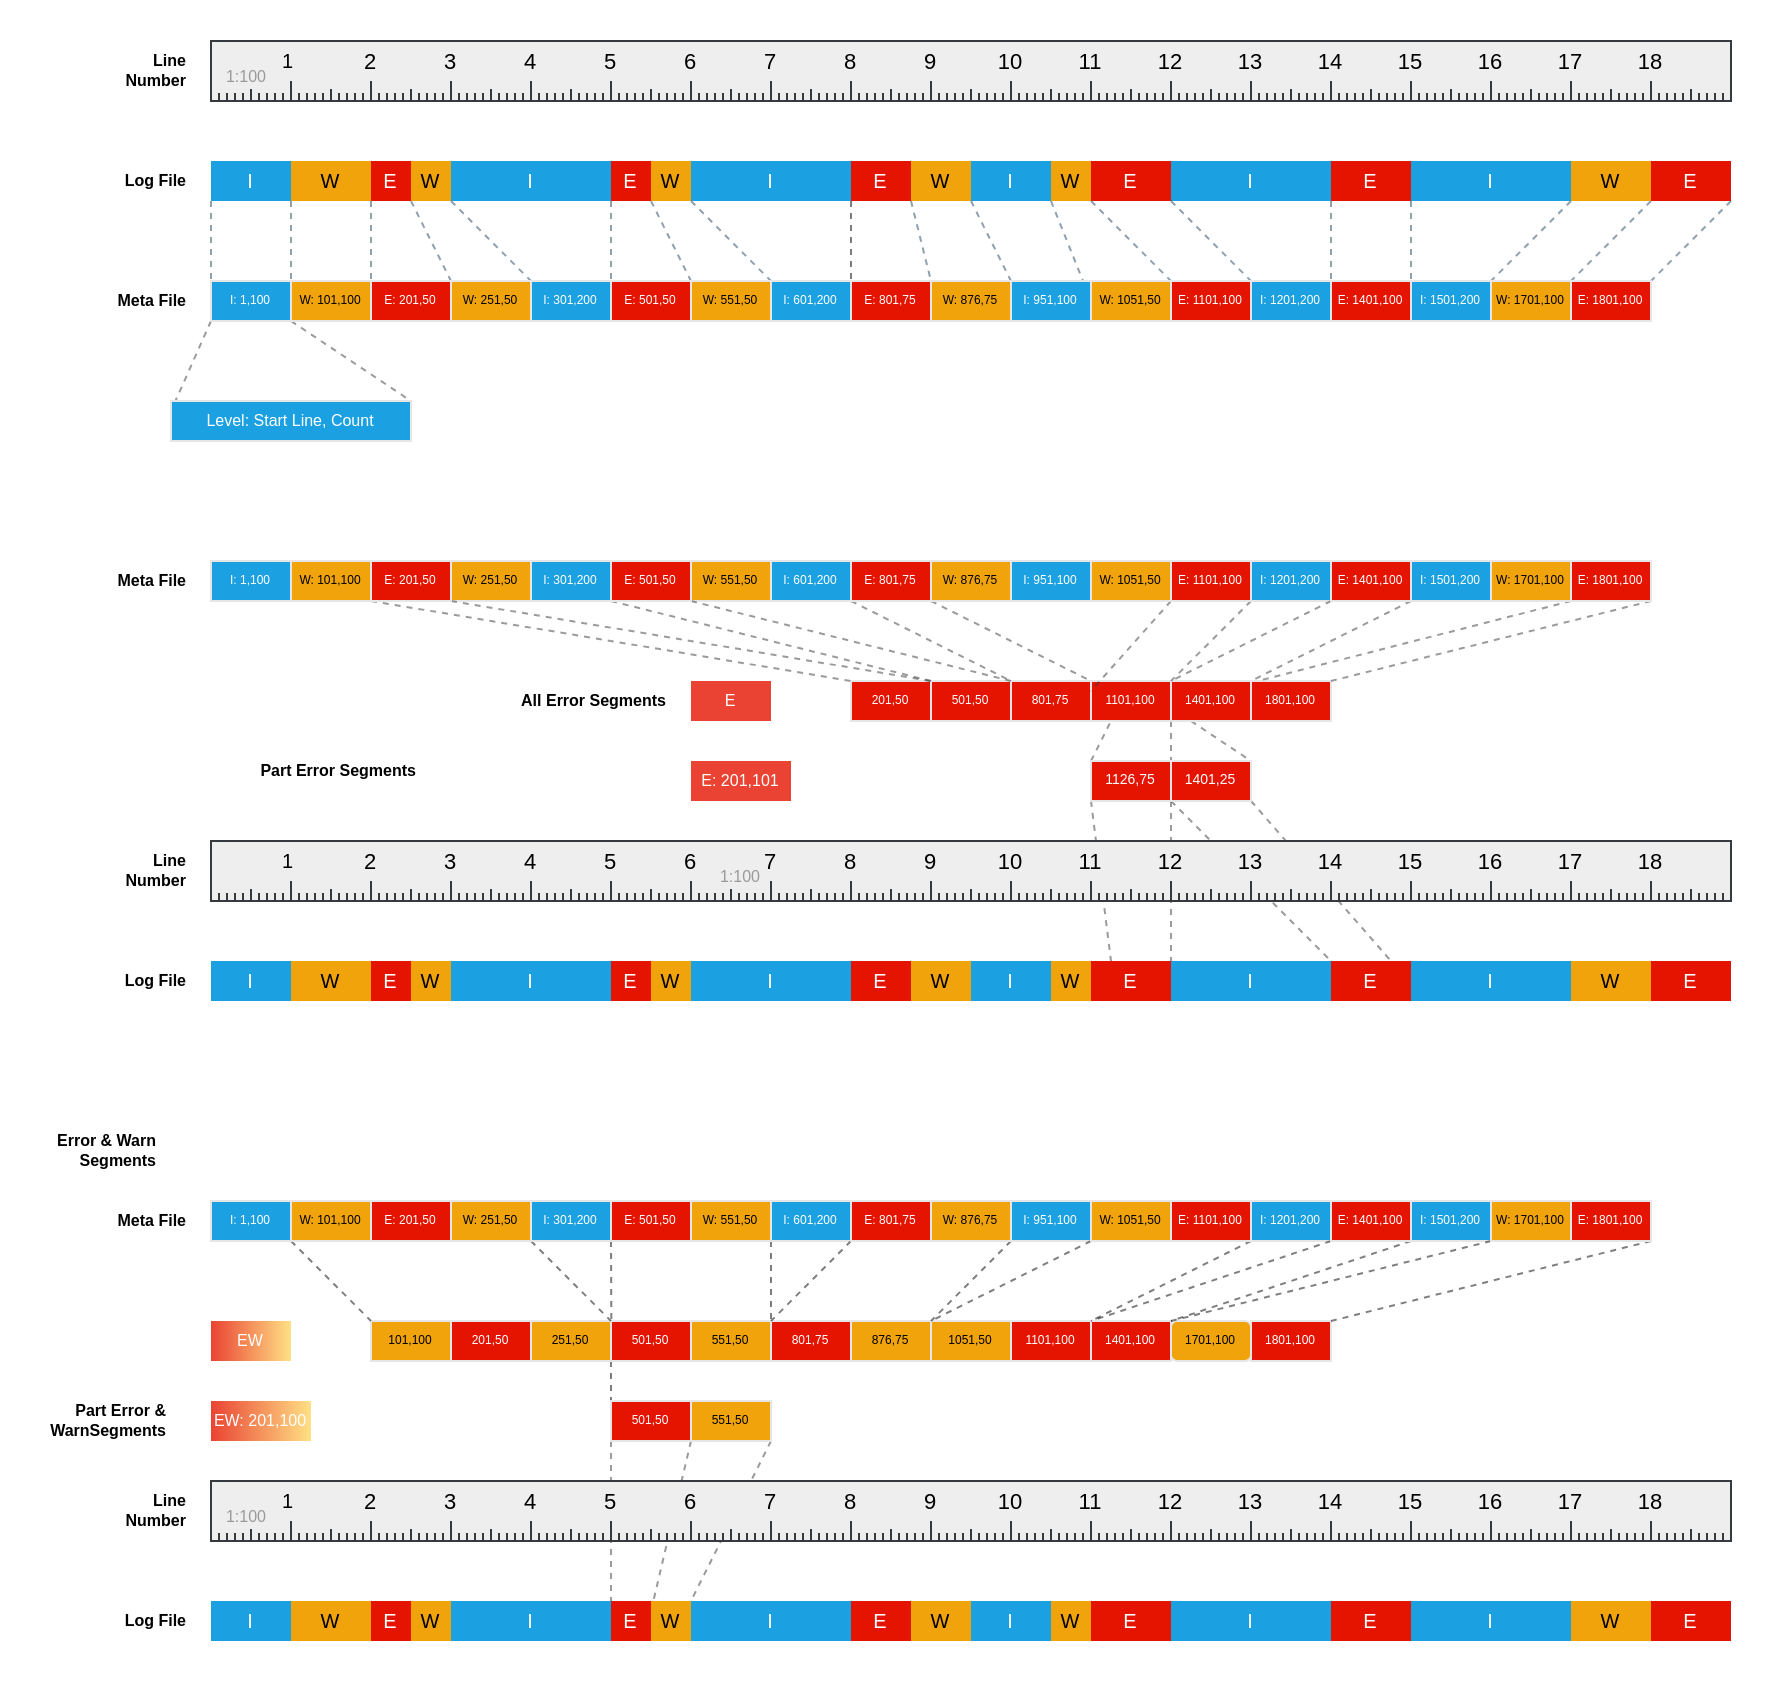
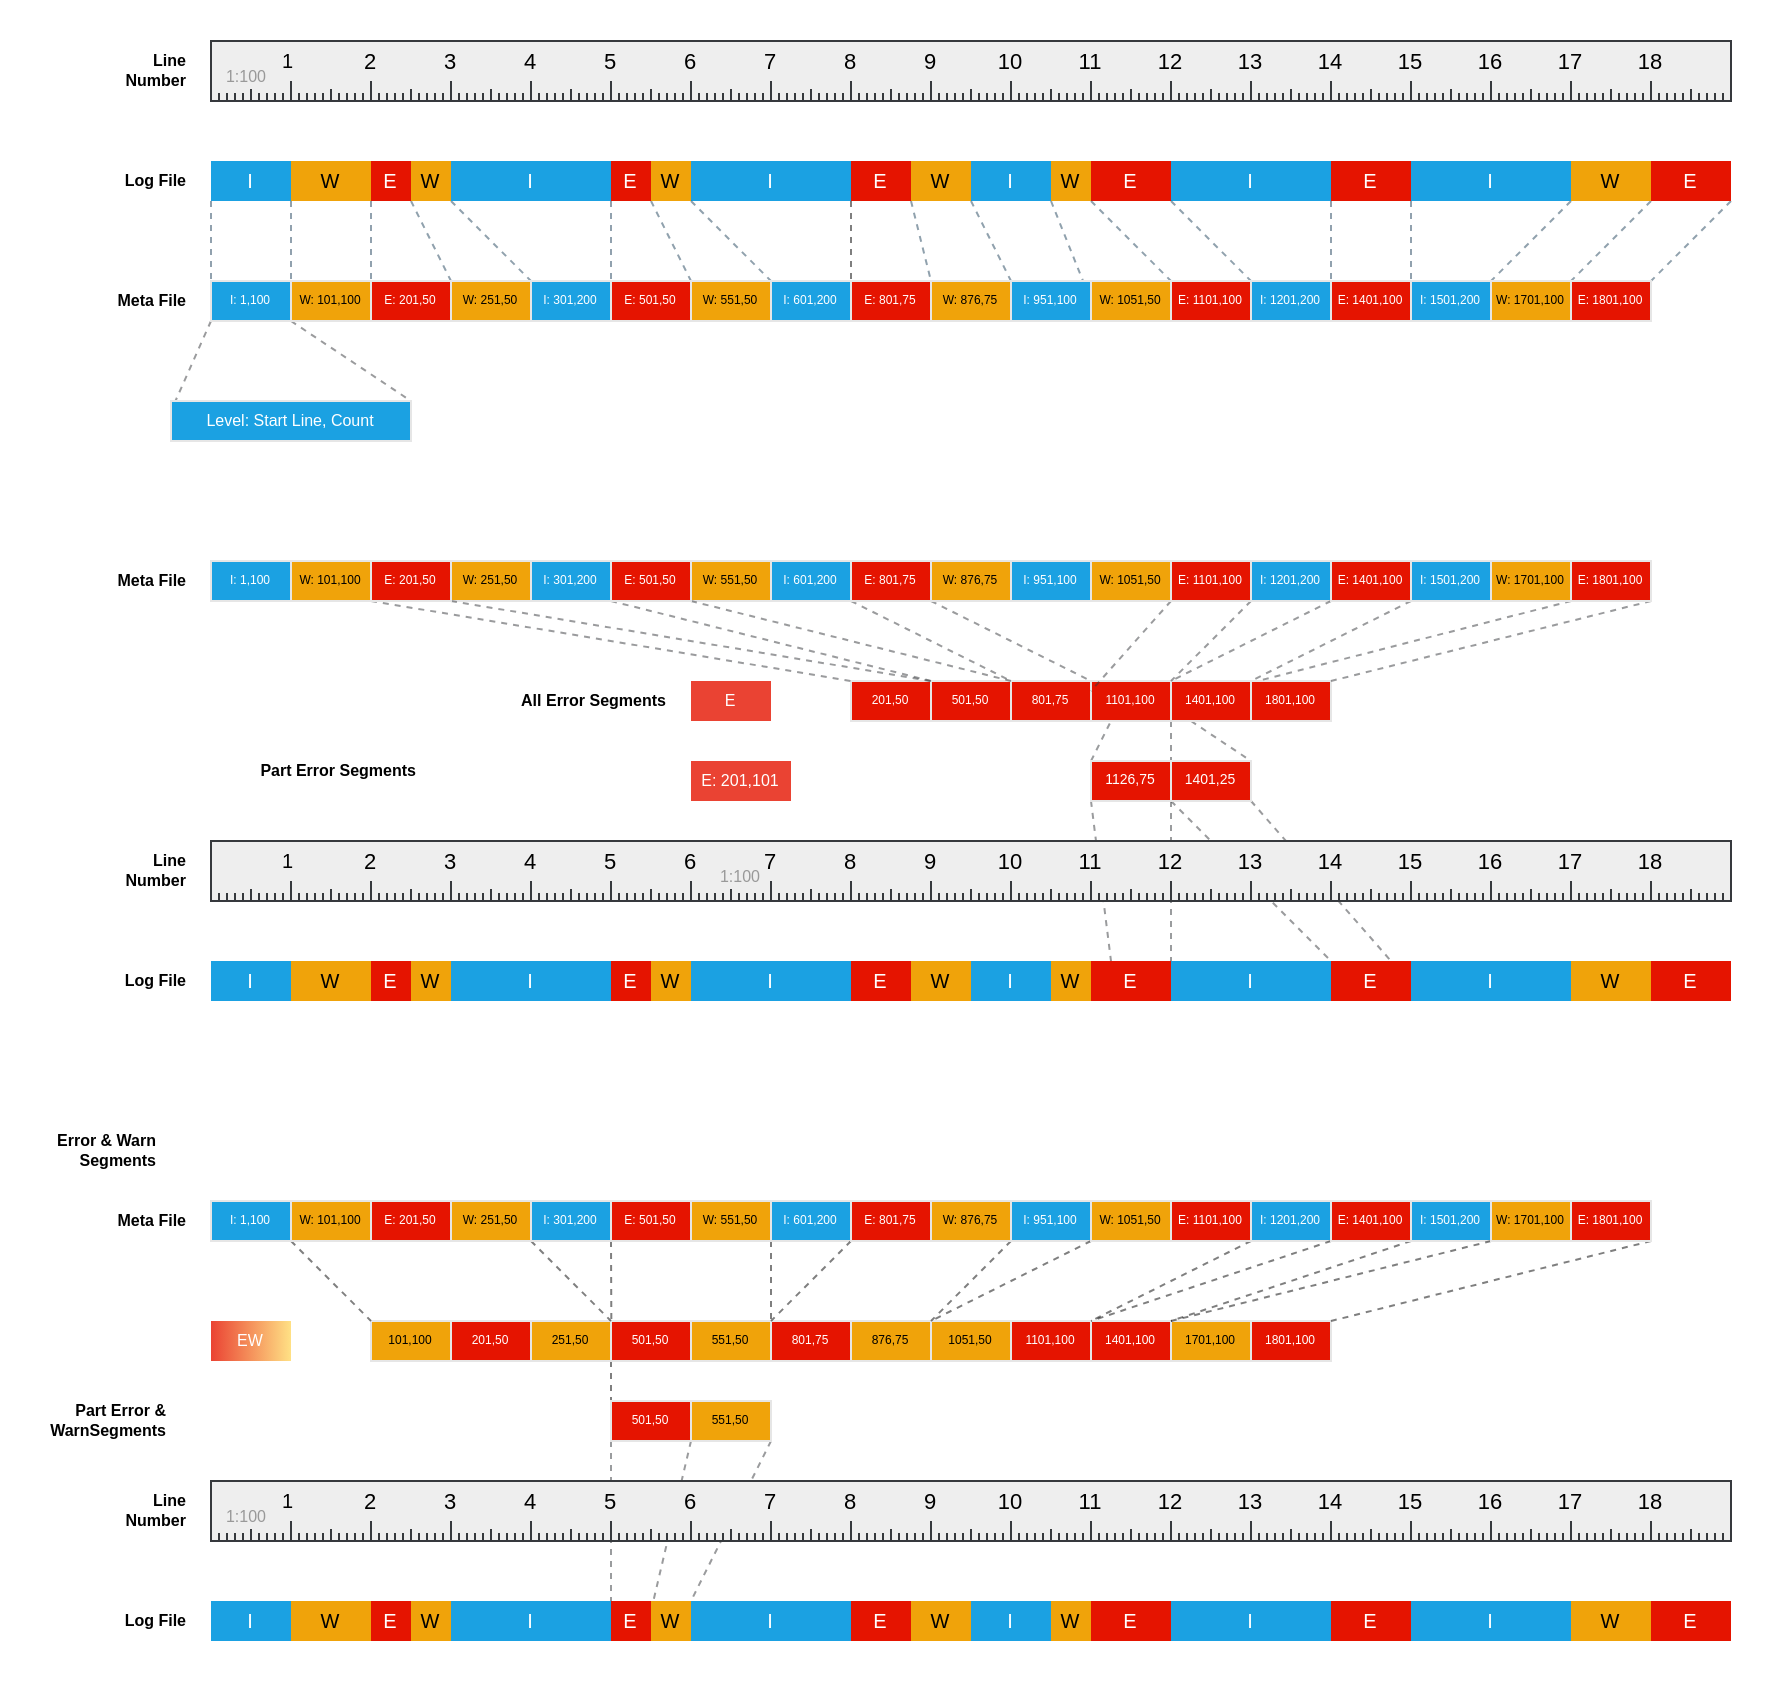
node "1701,100": shape rounded rectangle -> rectangle
node "EW: 201,100": removed
